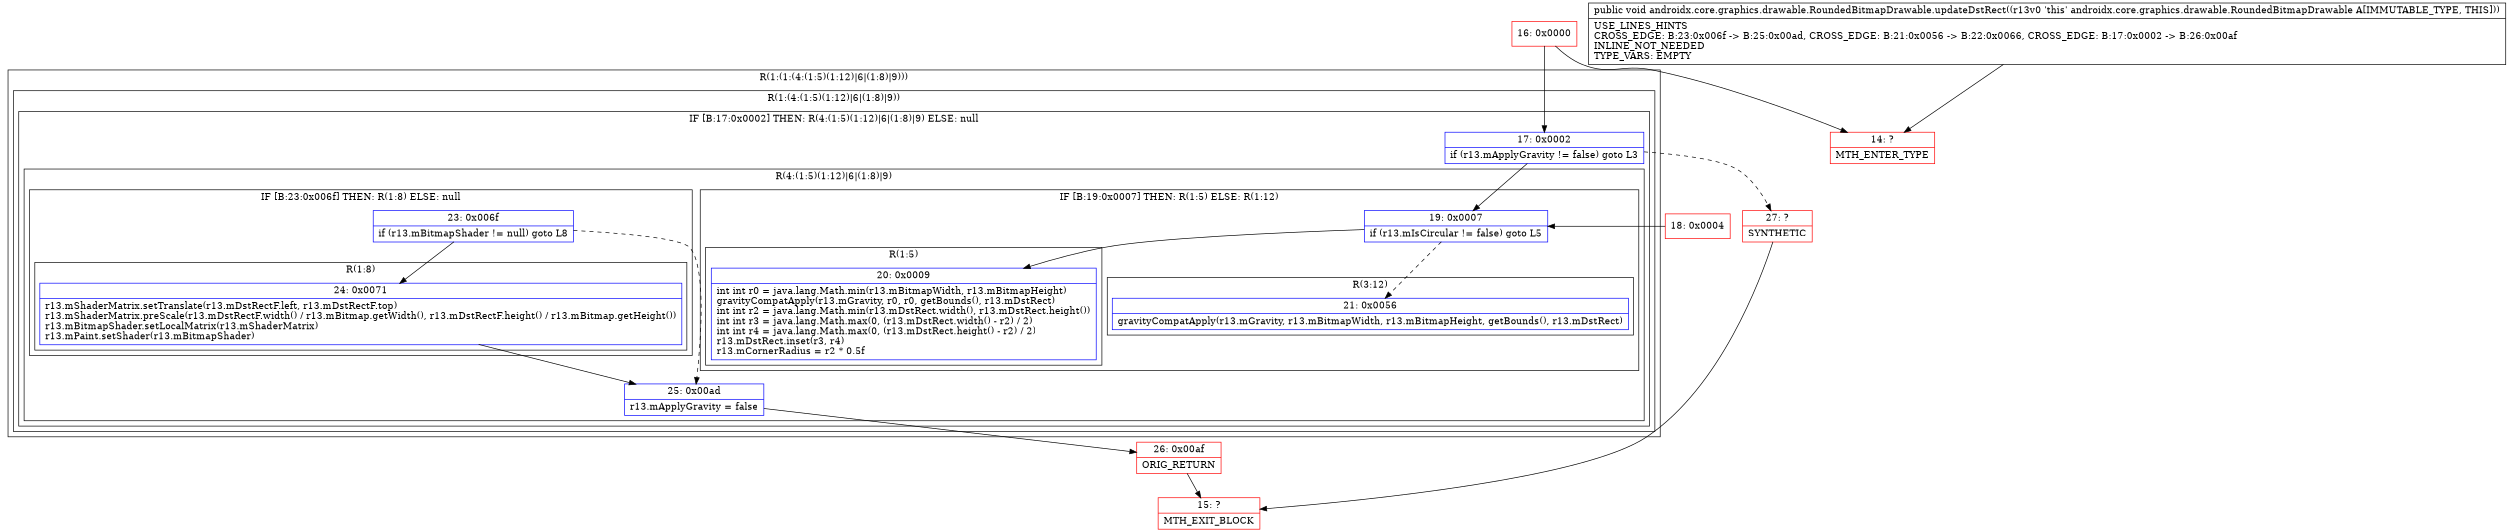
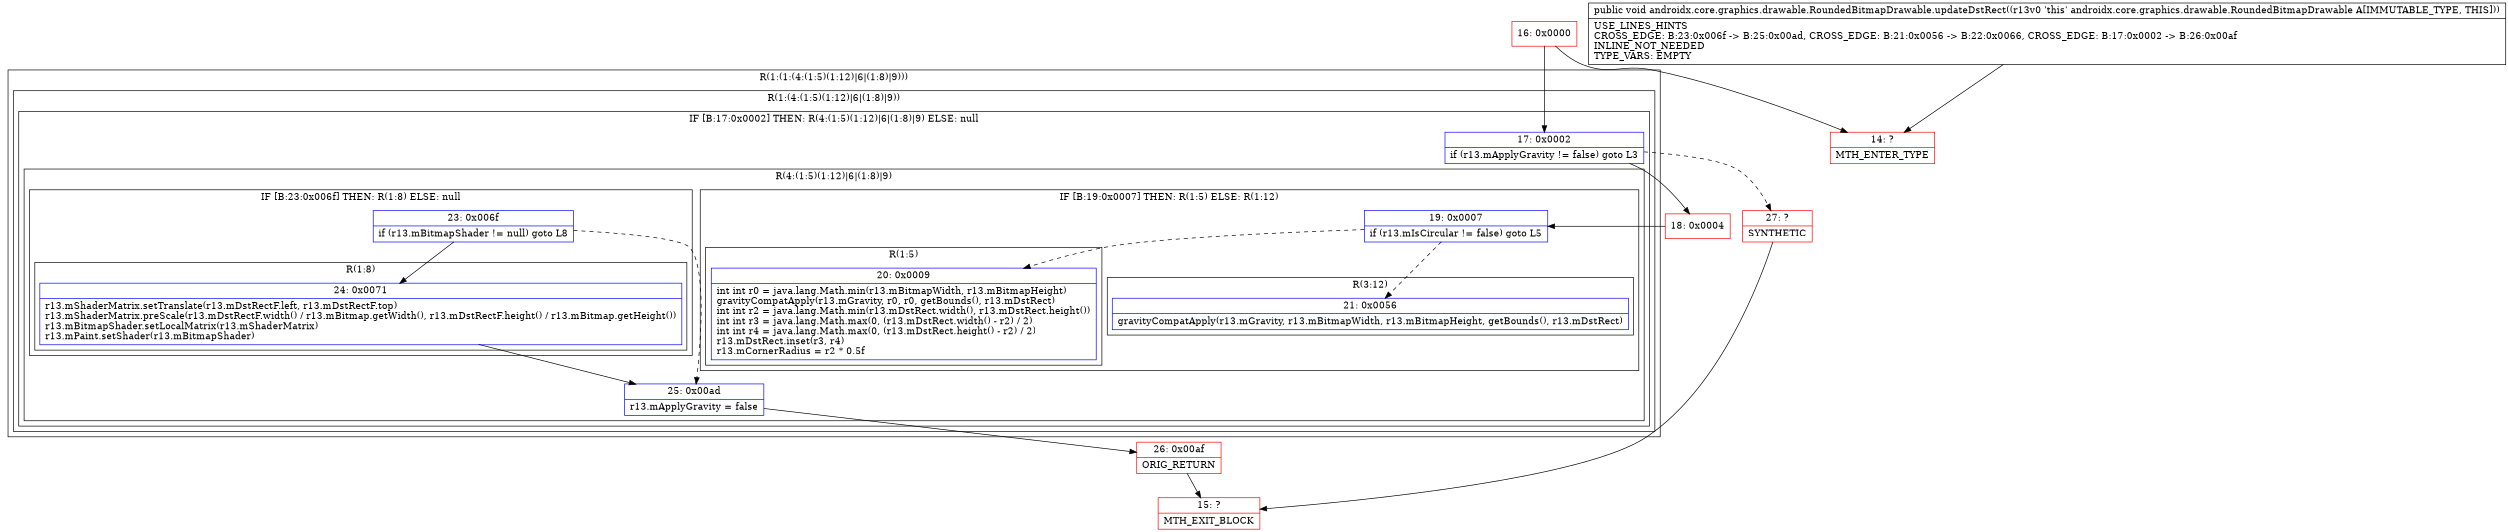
edge "17: 0x0002" -> "19: 0x0007": now "17: 0x0002" -> "18: 0x0004"
edge "19: 0x0007" -> "20: 0x0009": style solid -> dashed
